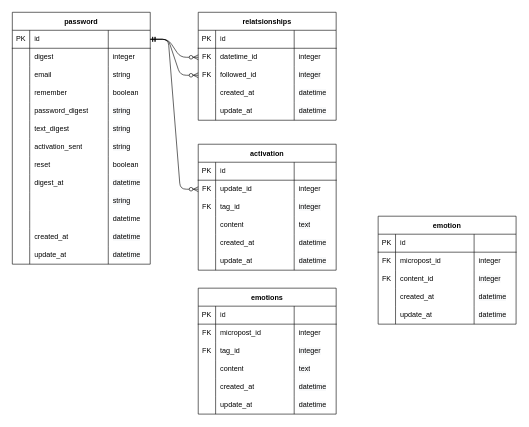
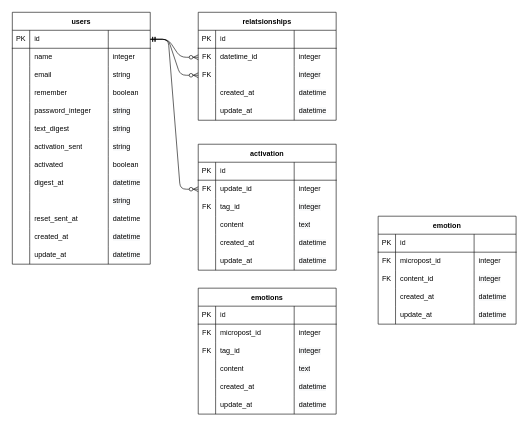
node "password": label "password" -> "users"
node "digest": label "digest" -> "name"
node "followed_id": removed
node "password_digest": label "password_digest" -> "password_integer"
node "reset": label "reset" -> "activated"
node "reset_sent_at": added
